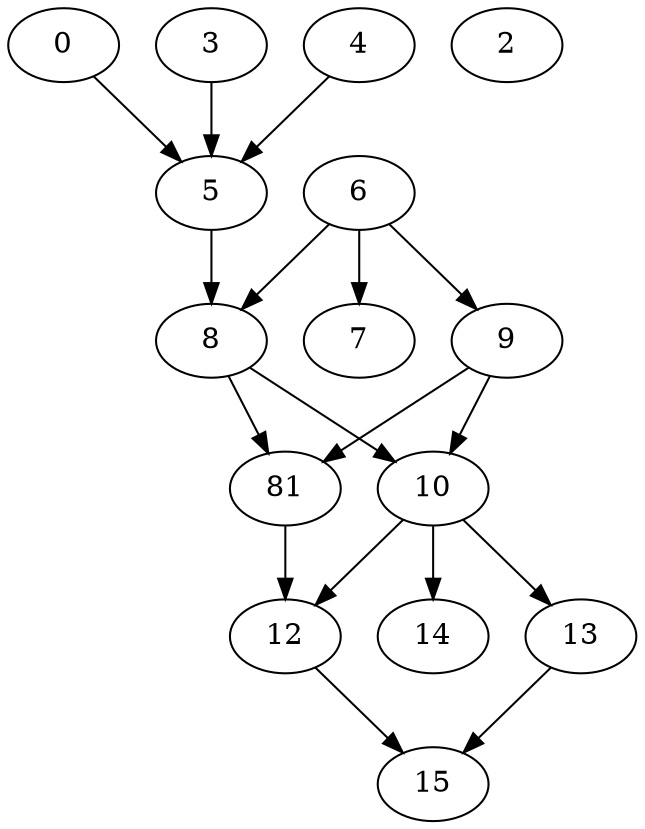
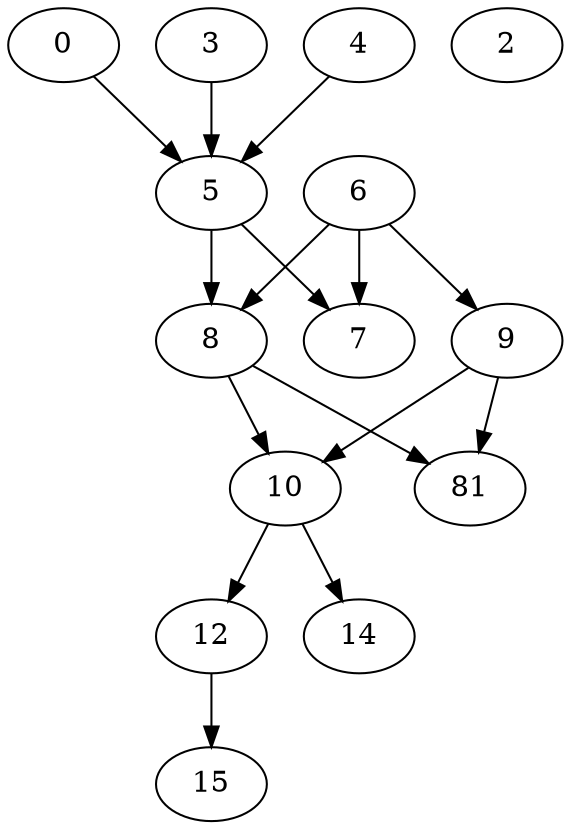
edge "5" -> "7": added
edge "81" -> "12": removed
node "13": removed
